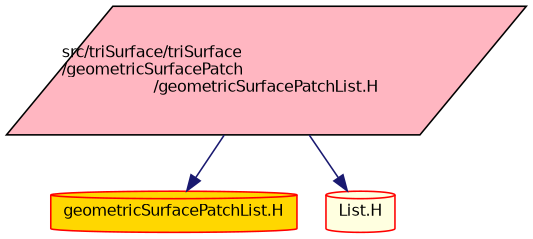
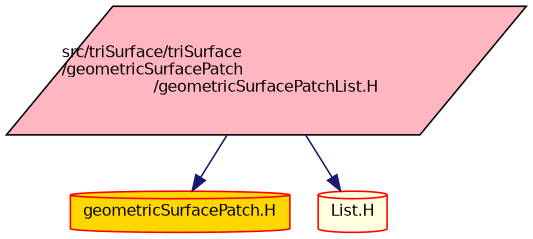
node "geometricSurfacePatchList.H": label "geometricSurfacePatchList.H" -> "geometricSurfacePatch.H"
